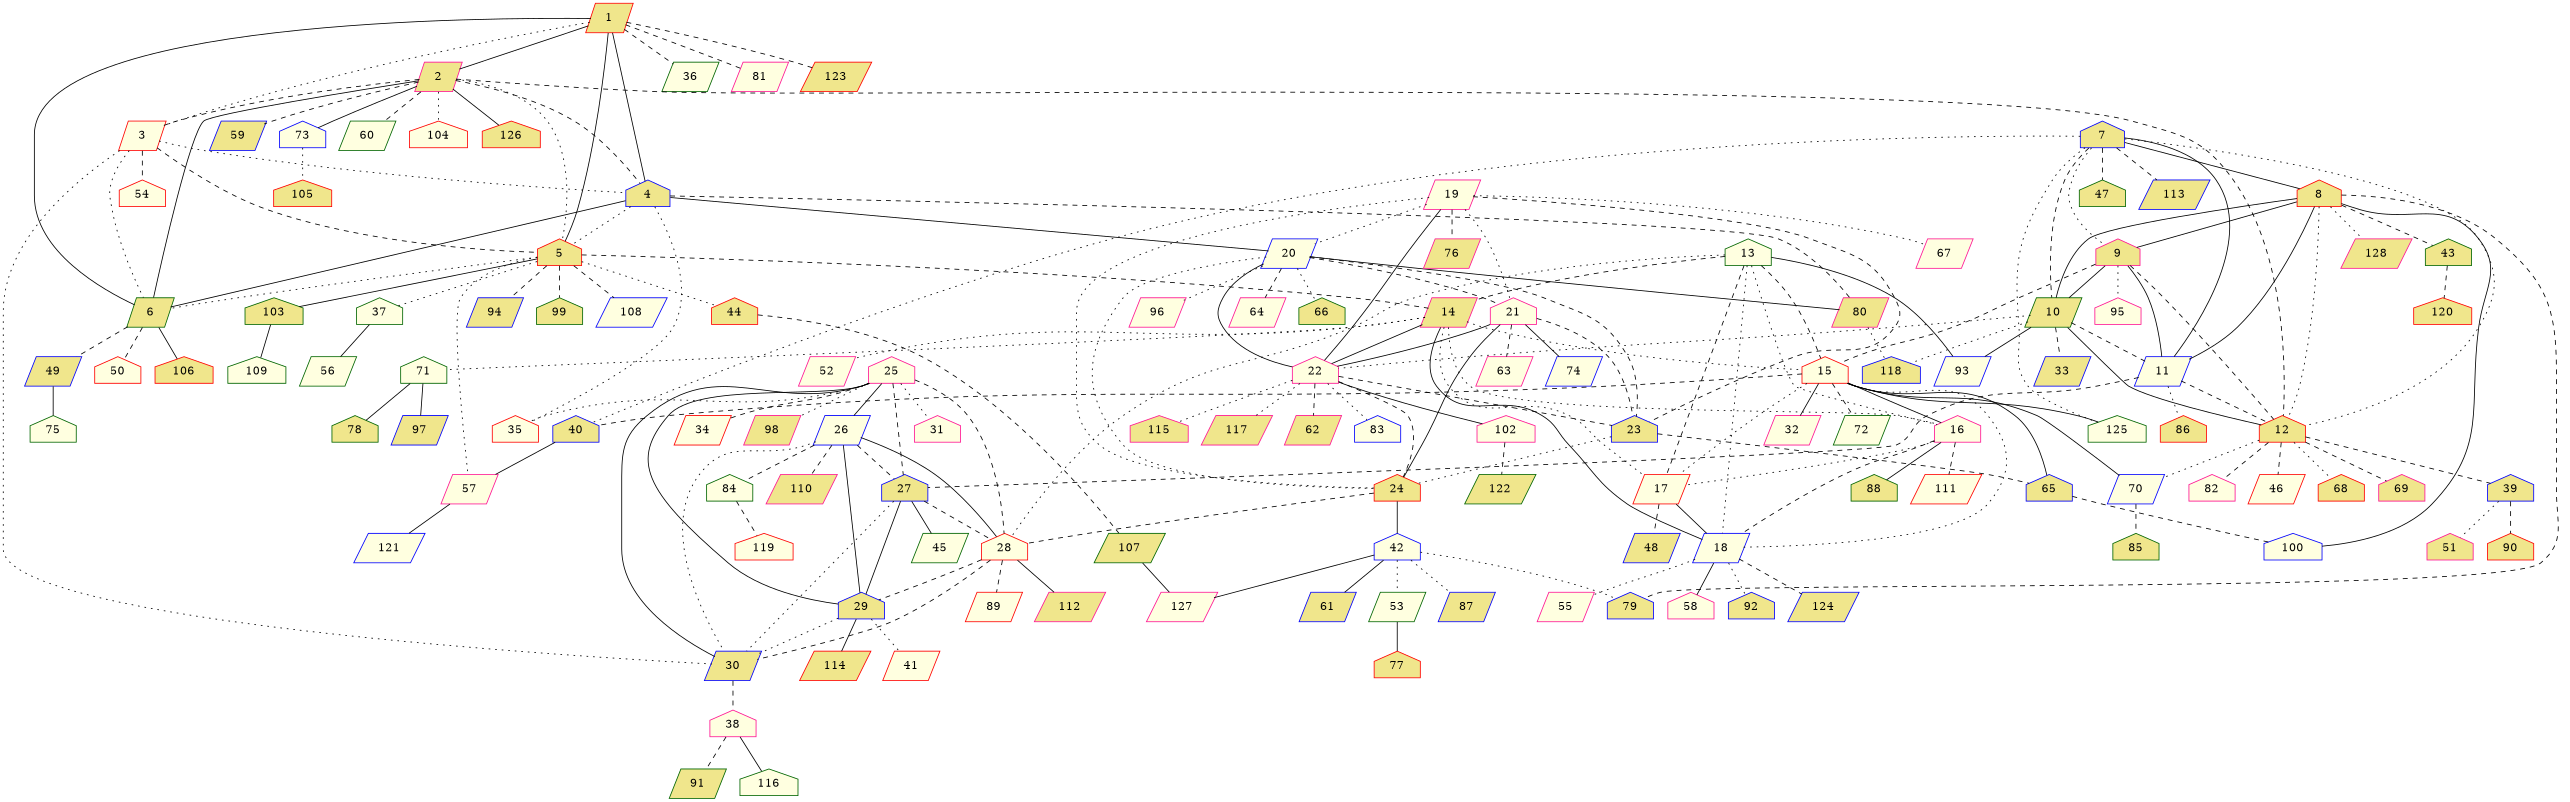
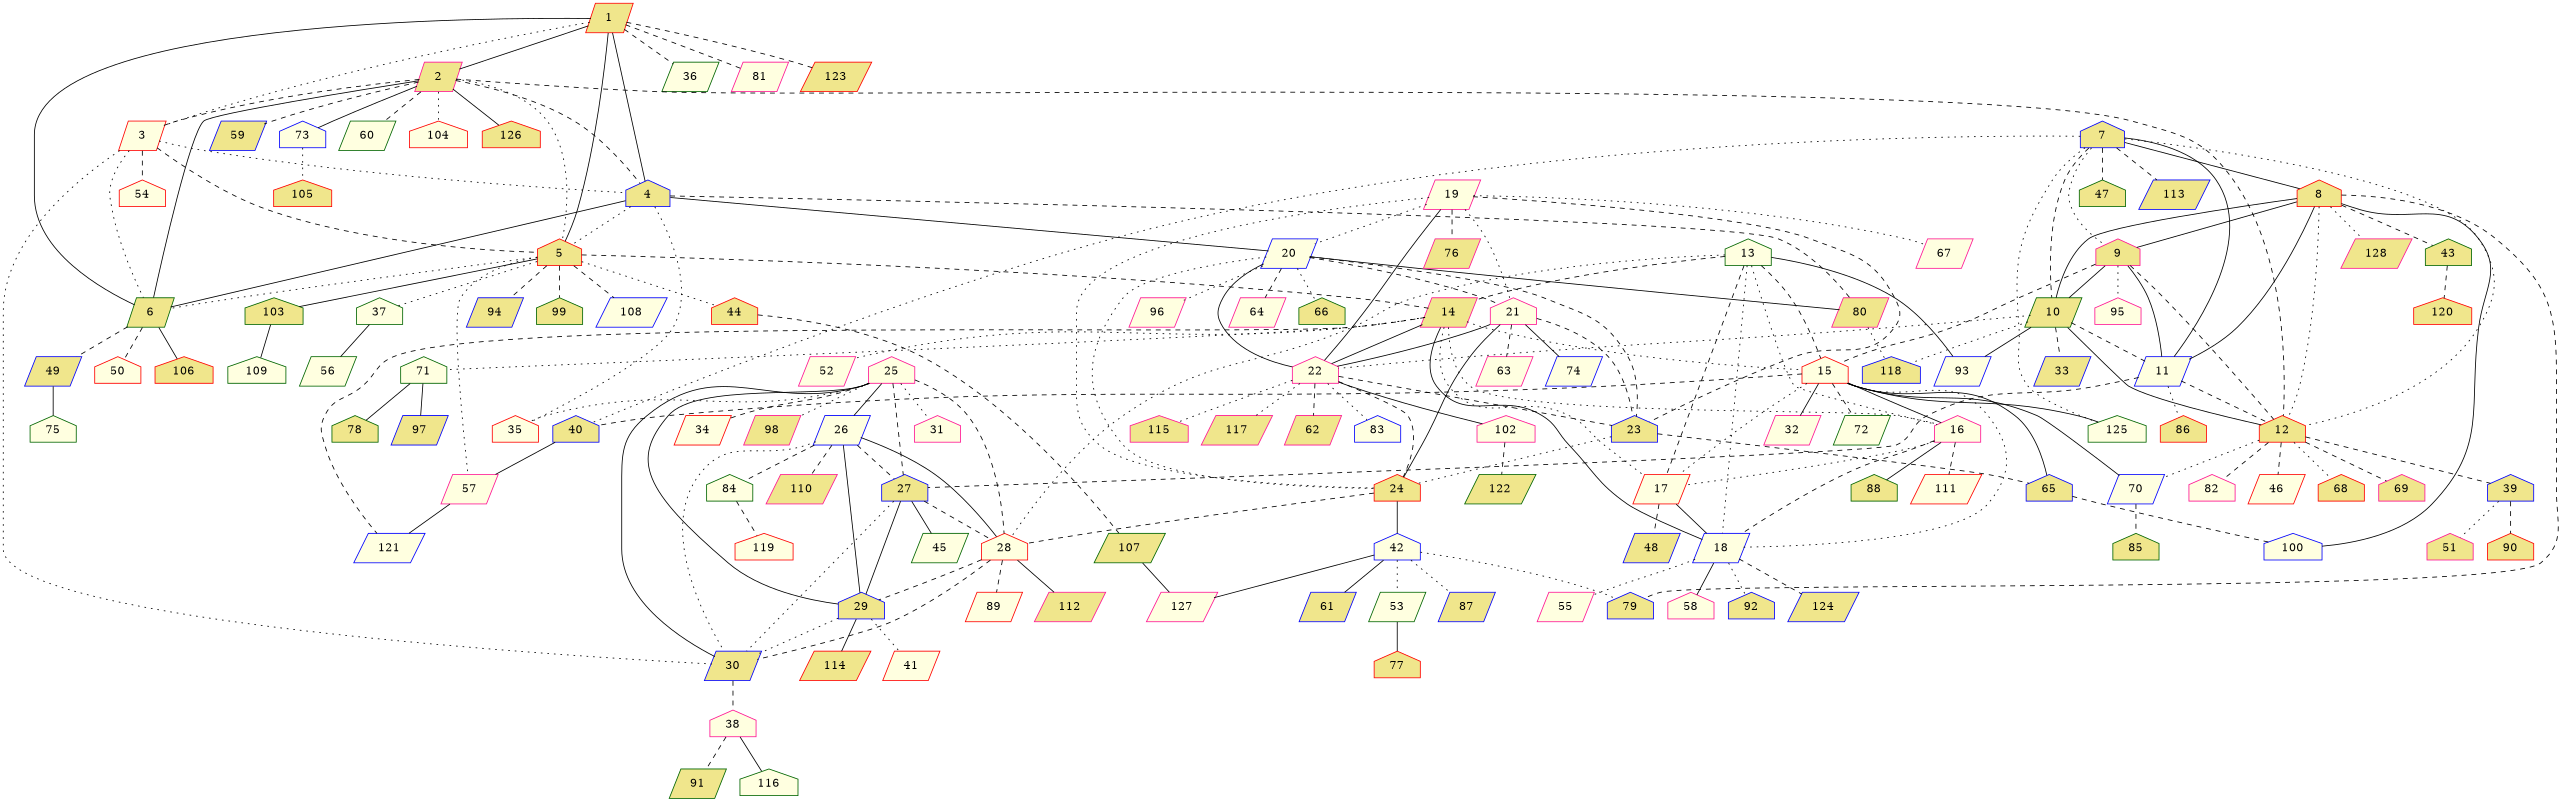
edge "14" -- "121": added
